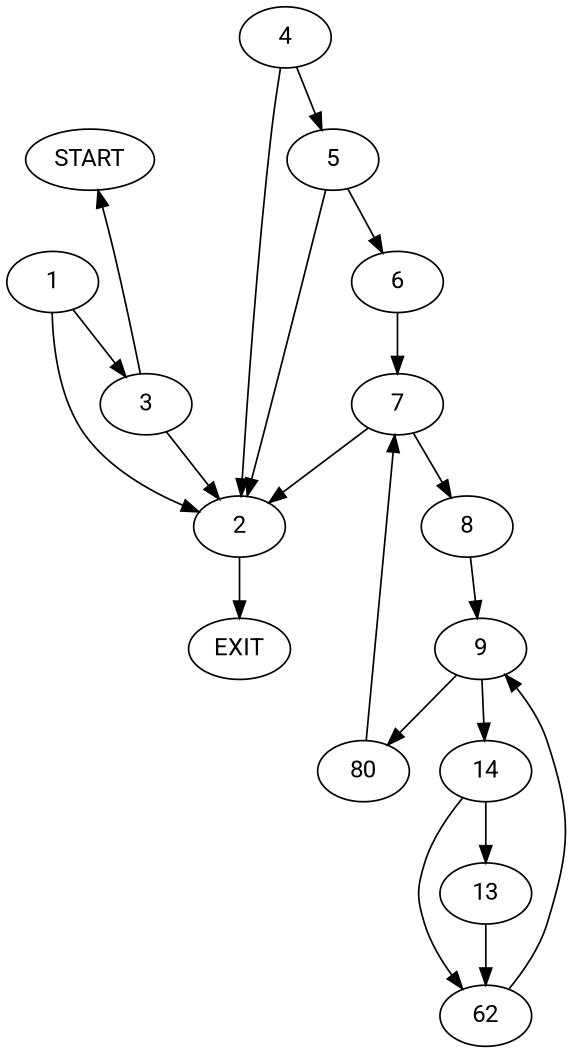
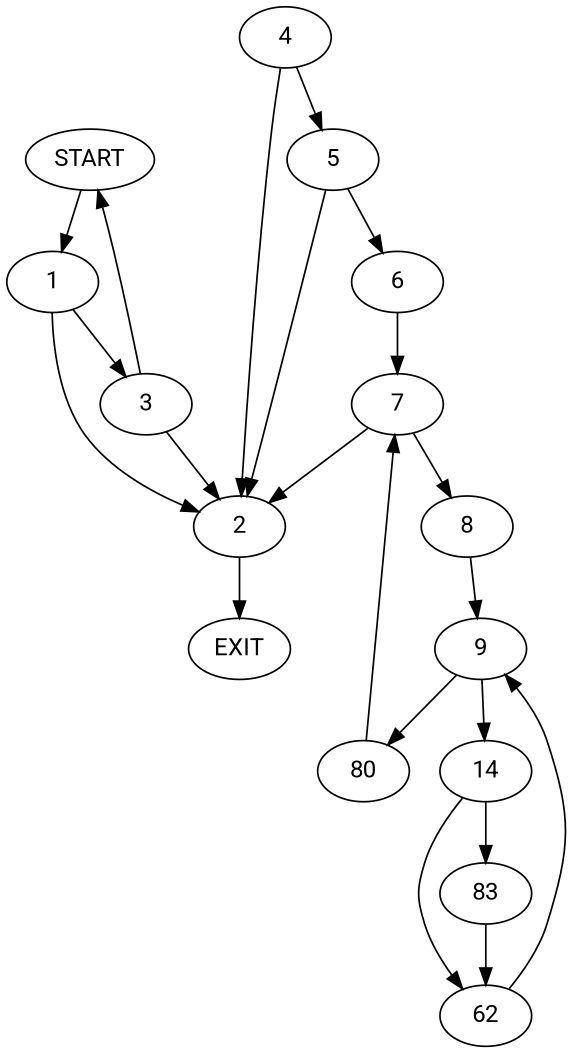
edge "START" -> "1": added
node "13": label "13" -> "83"
